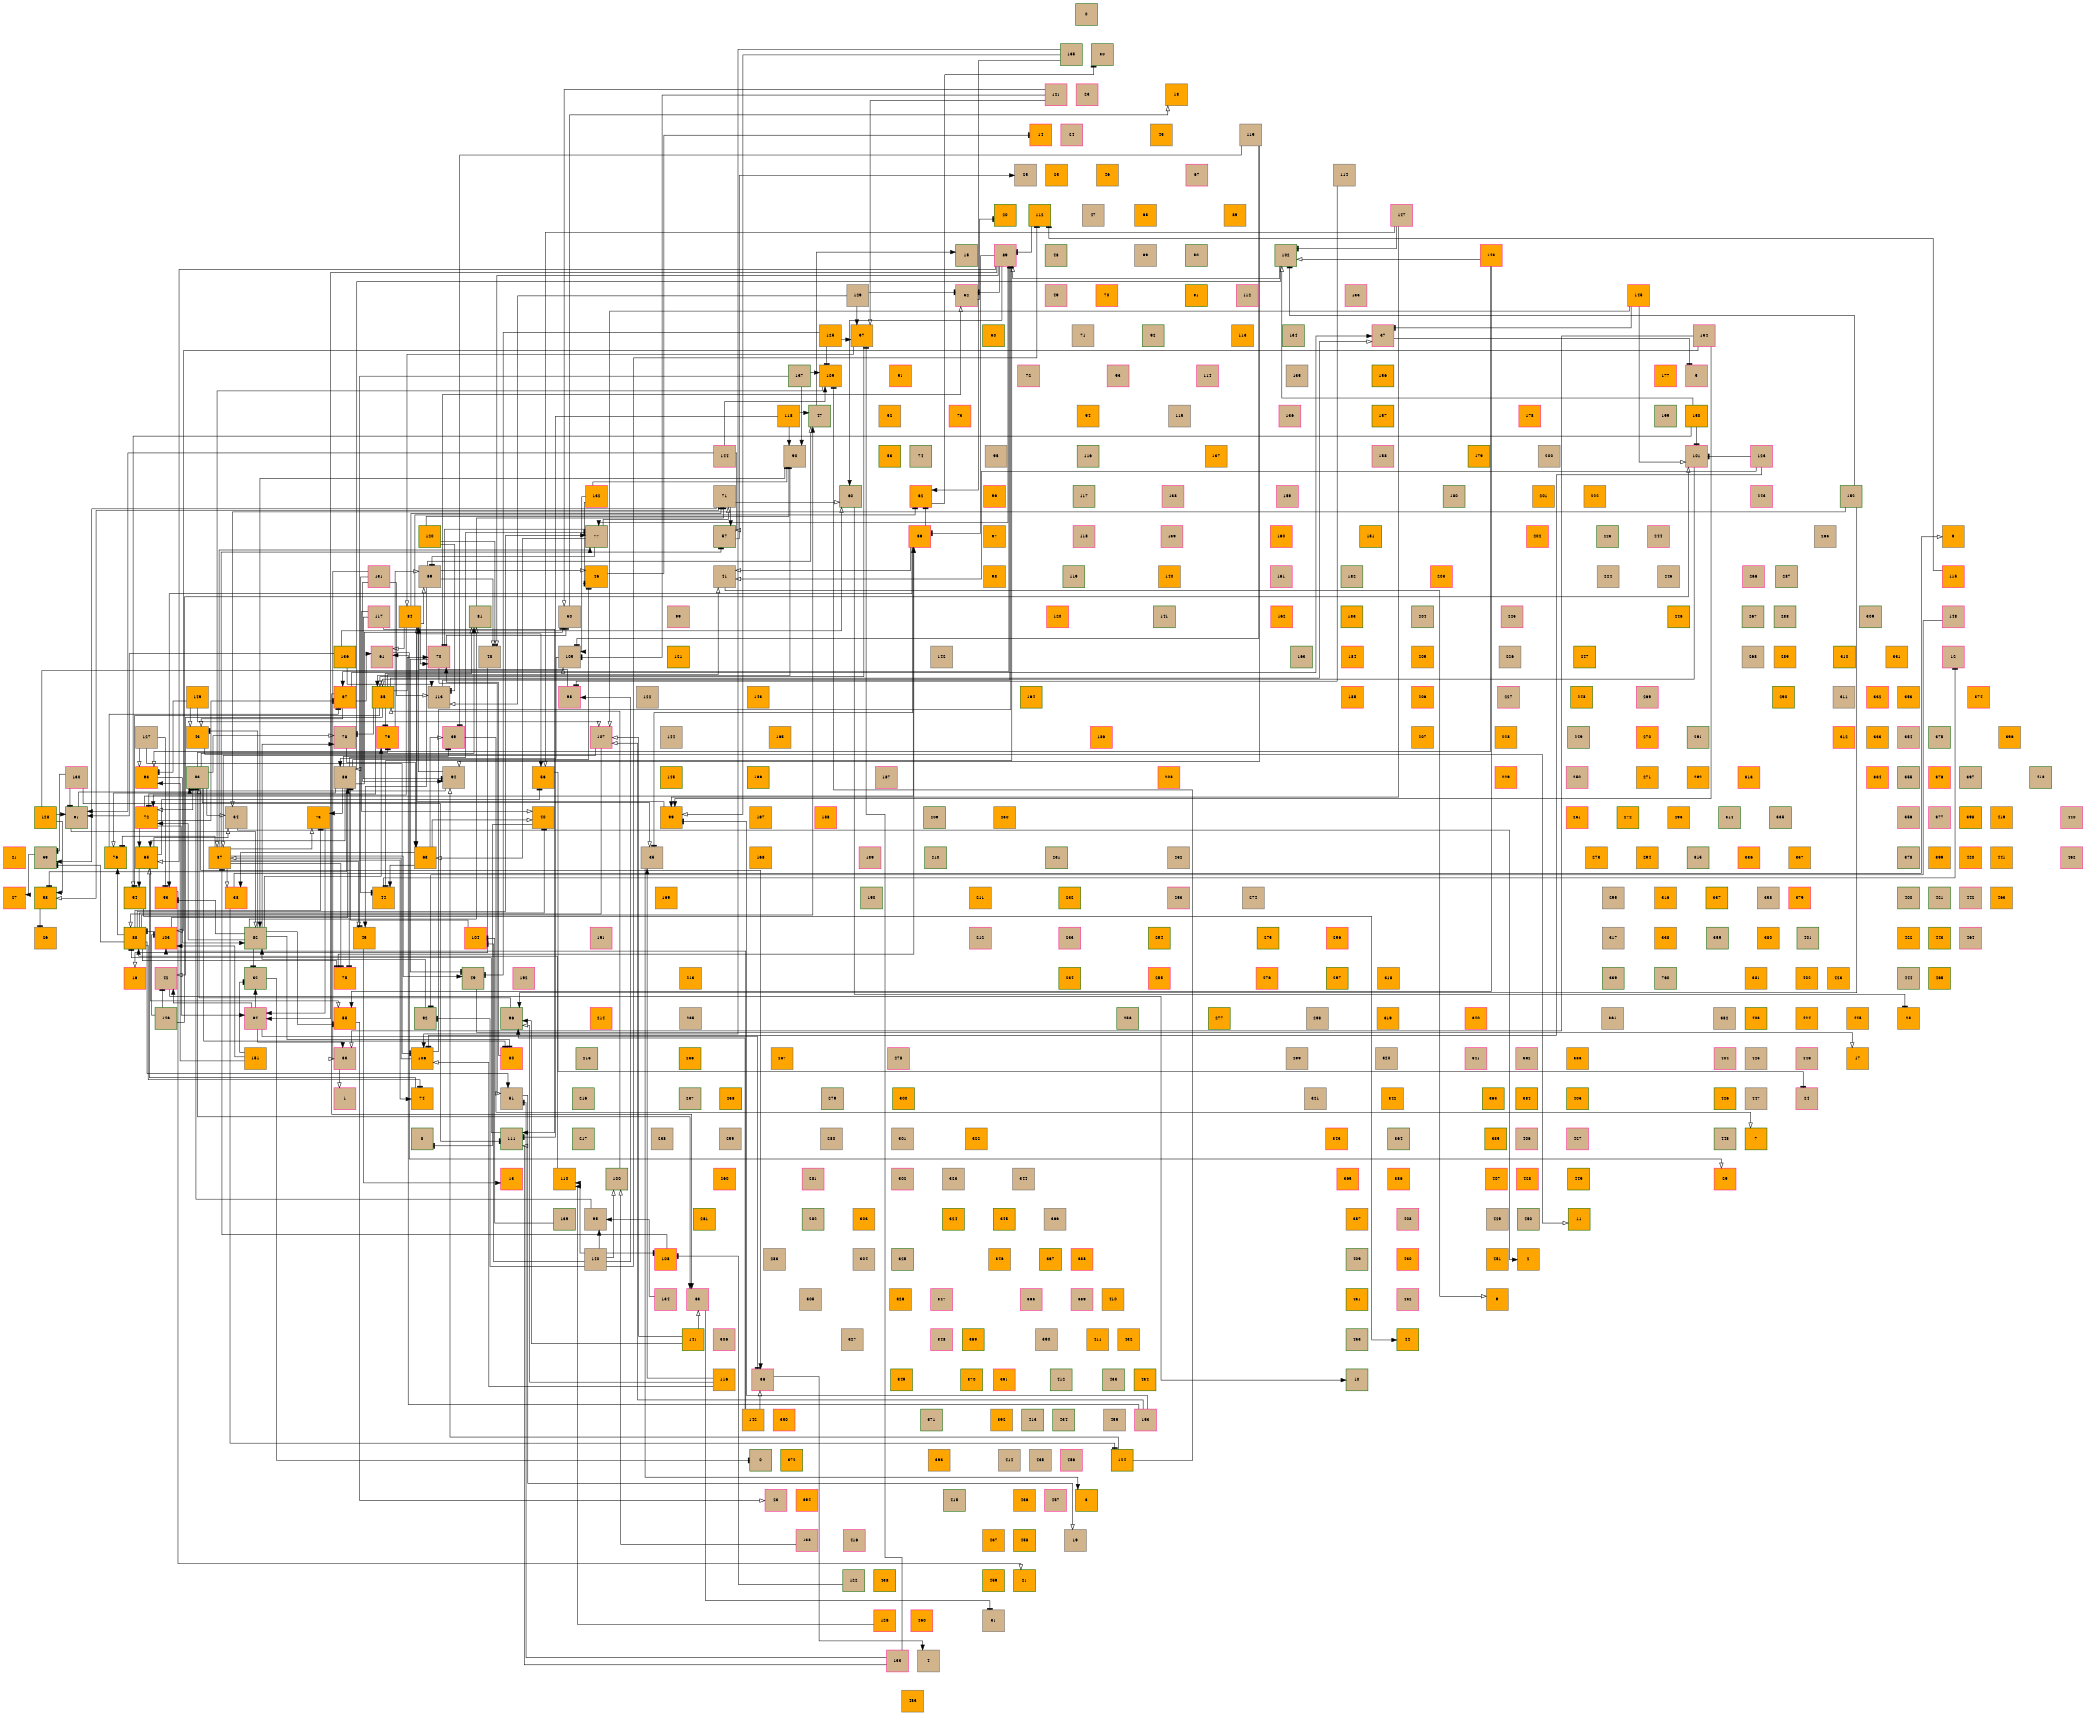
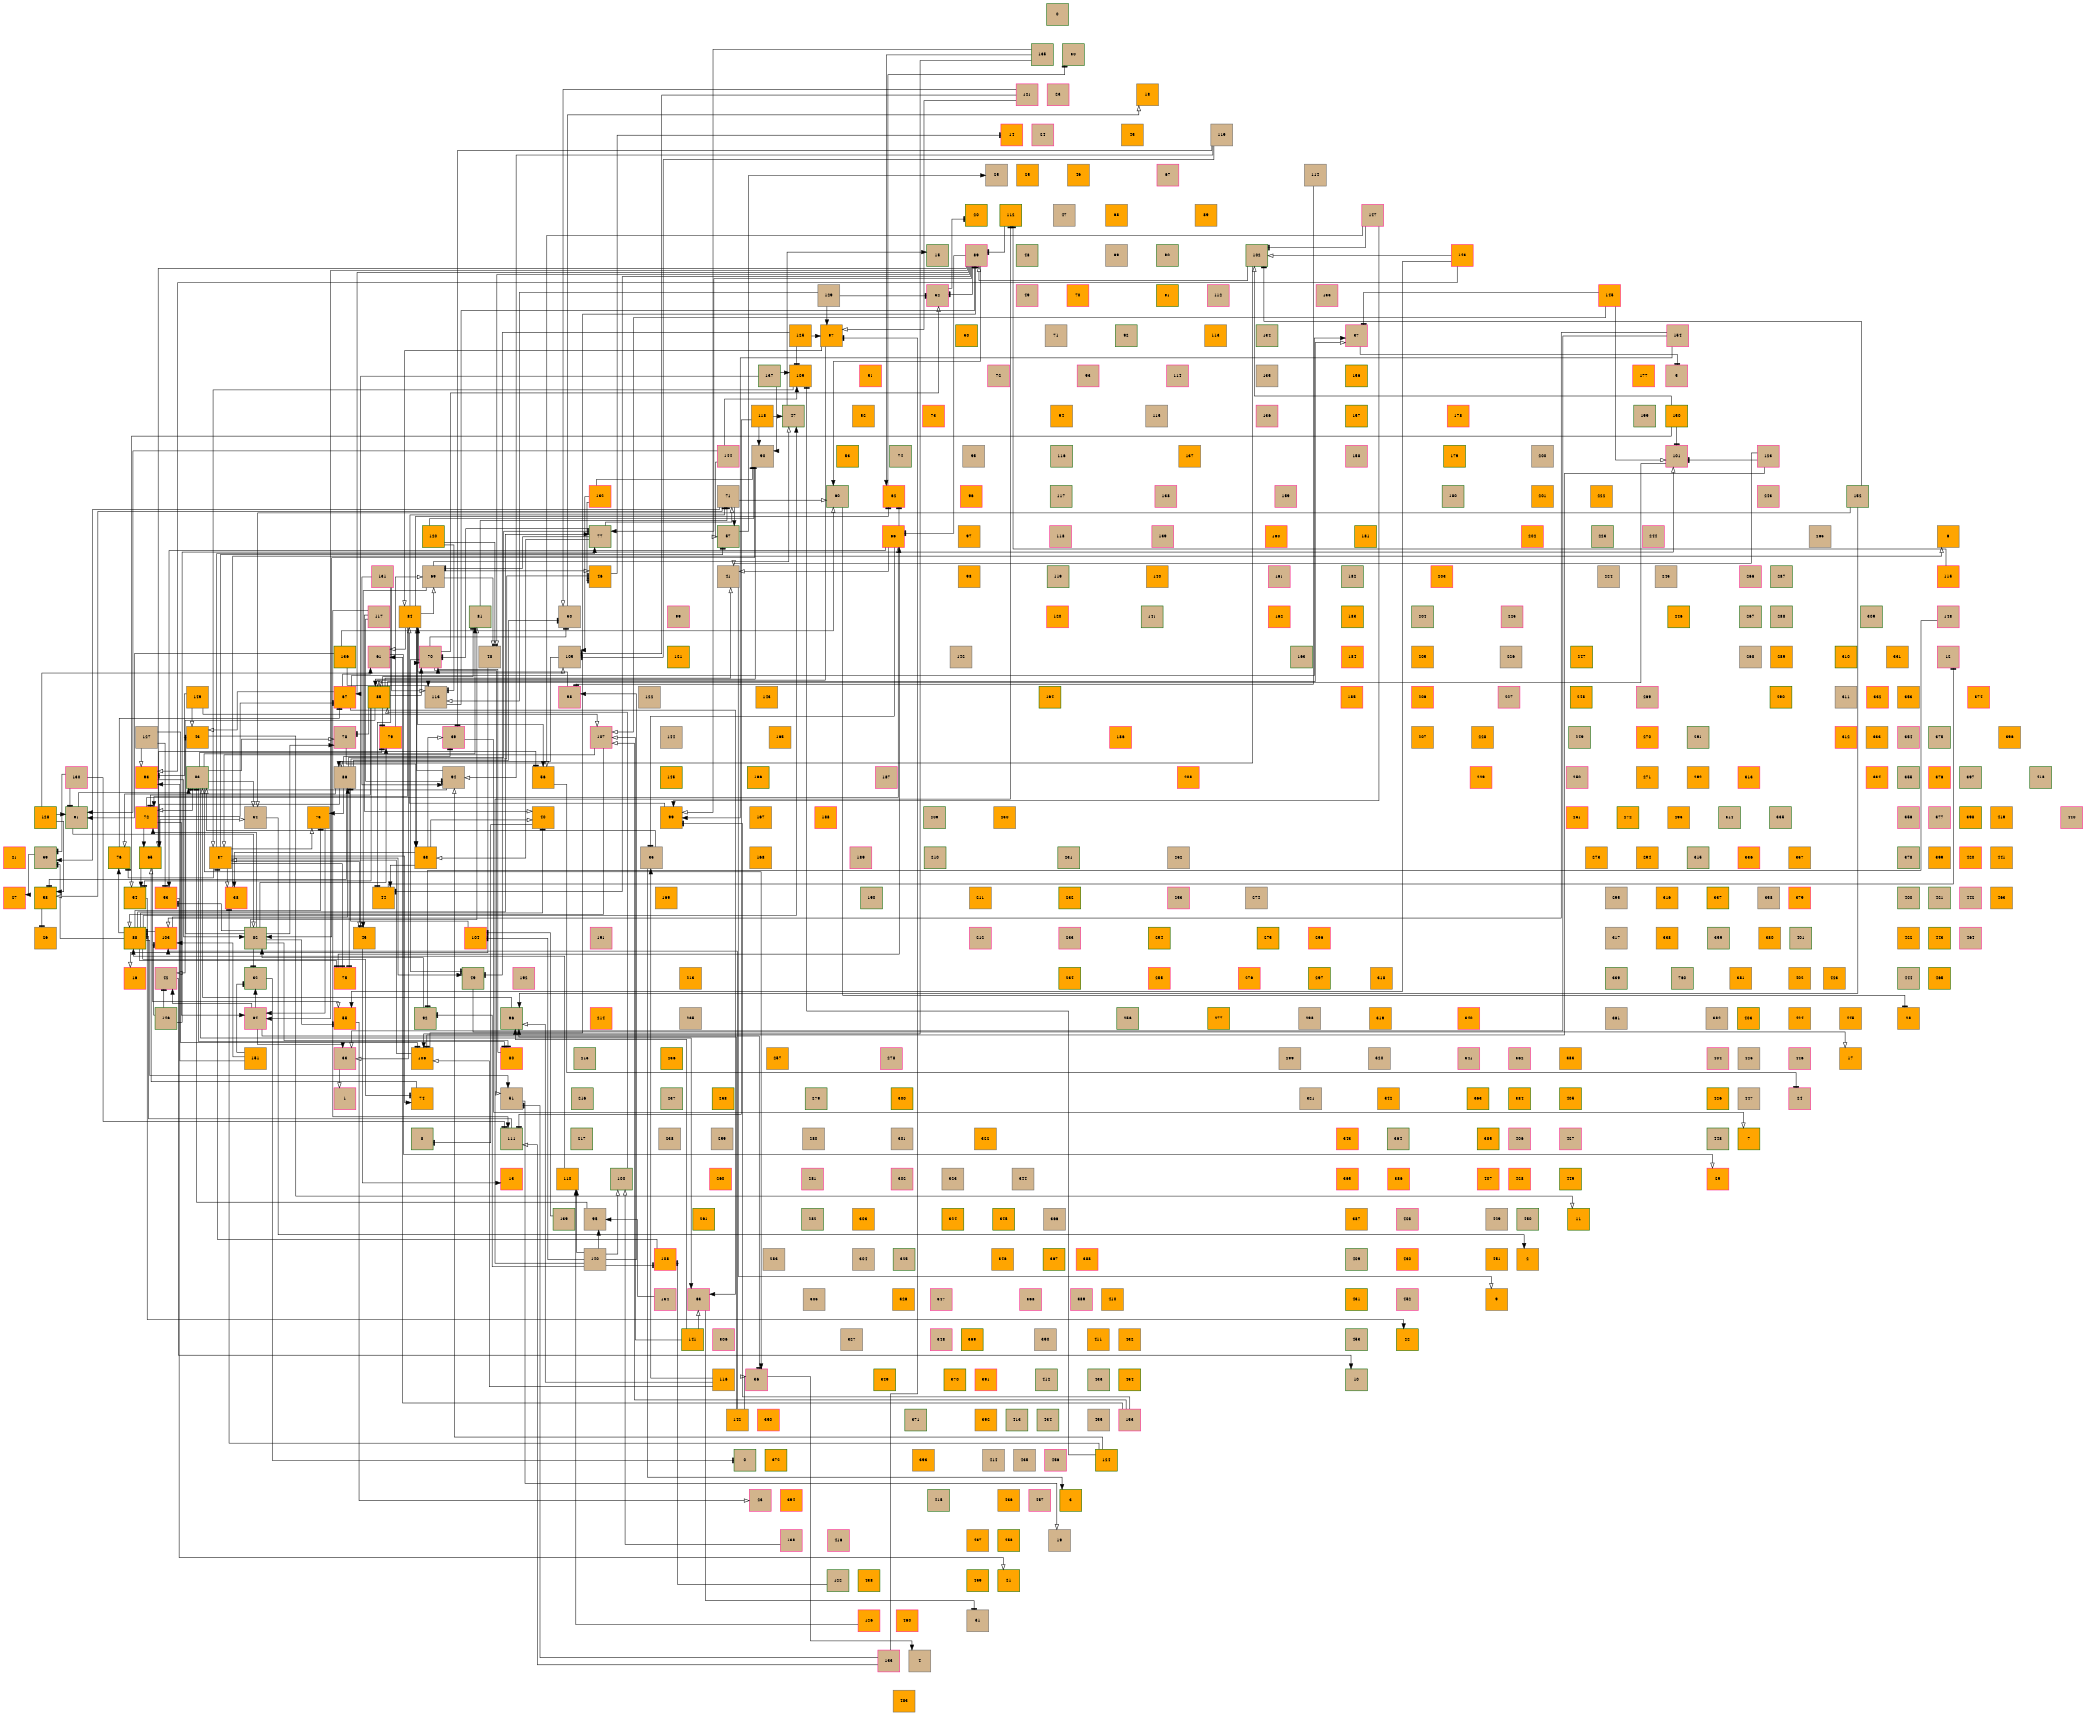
edge "85" -> "81": arrowhead onormal -> tee
edge "131" -> "33": now "84" -> "33"
edge "83" -> "35": reversed
node "462": removed
edge "38" -> "124": reversed
